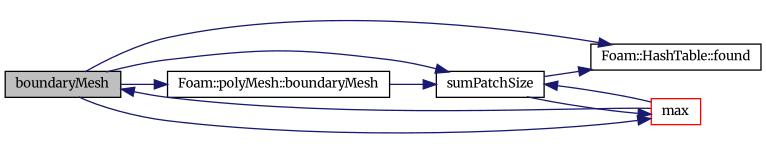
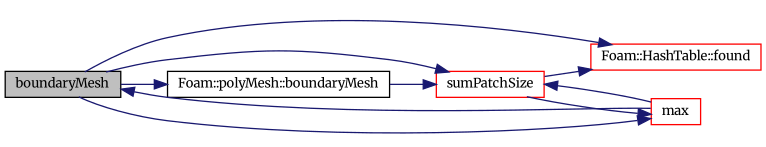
node "Foam::HashTable::found": color black -> red
node "sumPatchSize": color black -> red
